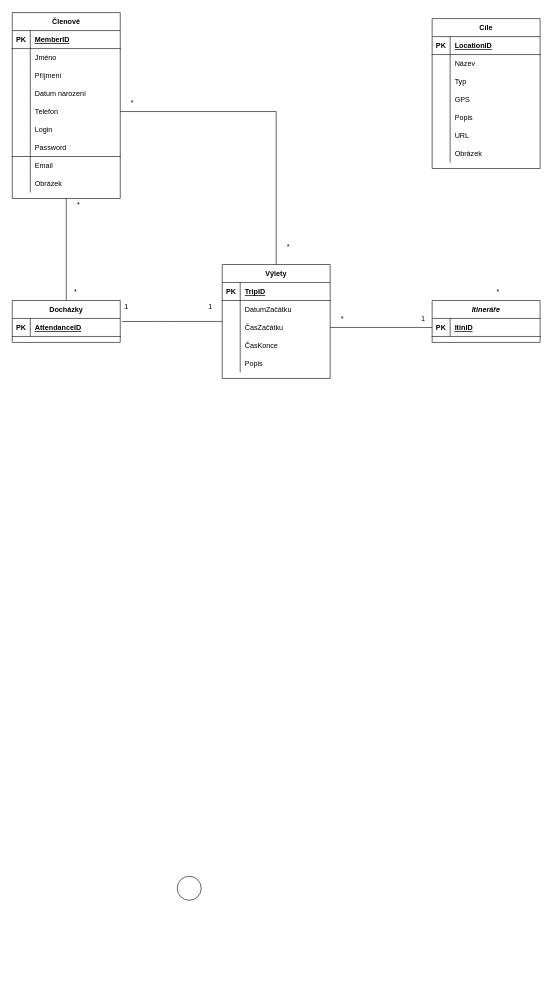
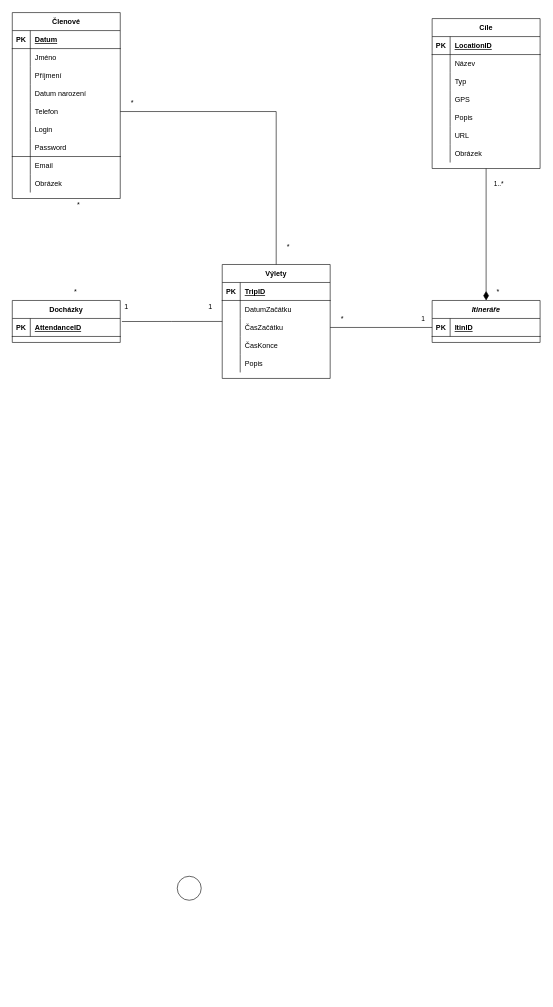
node "MemberID": label "MemberID" -> "Datum"
edge "Členové" -- "Docházky": removed
edge "Cíle" -> "Itineráře": added, label "1..*"
